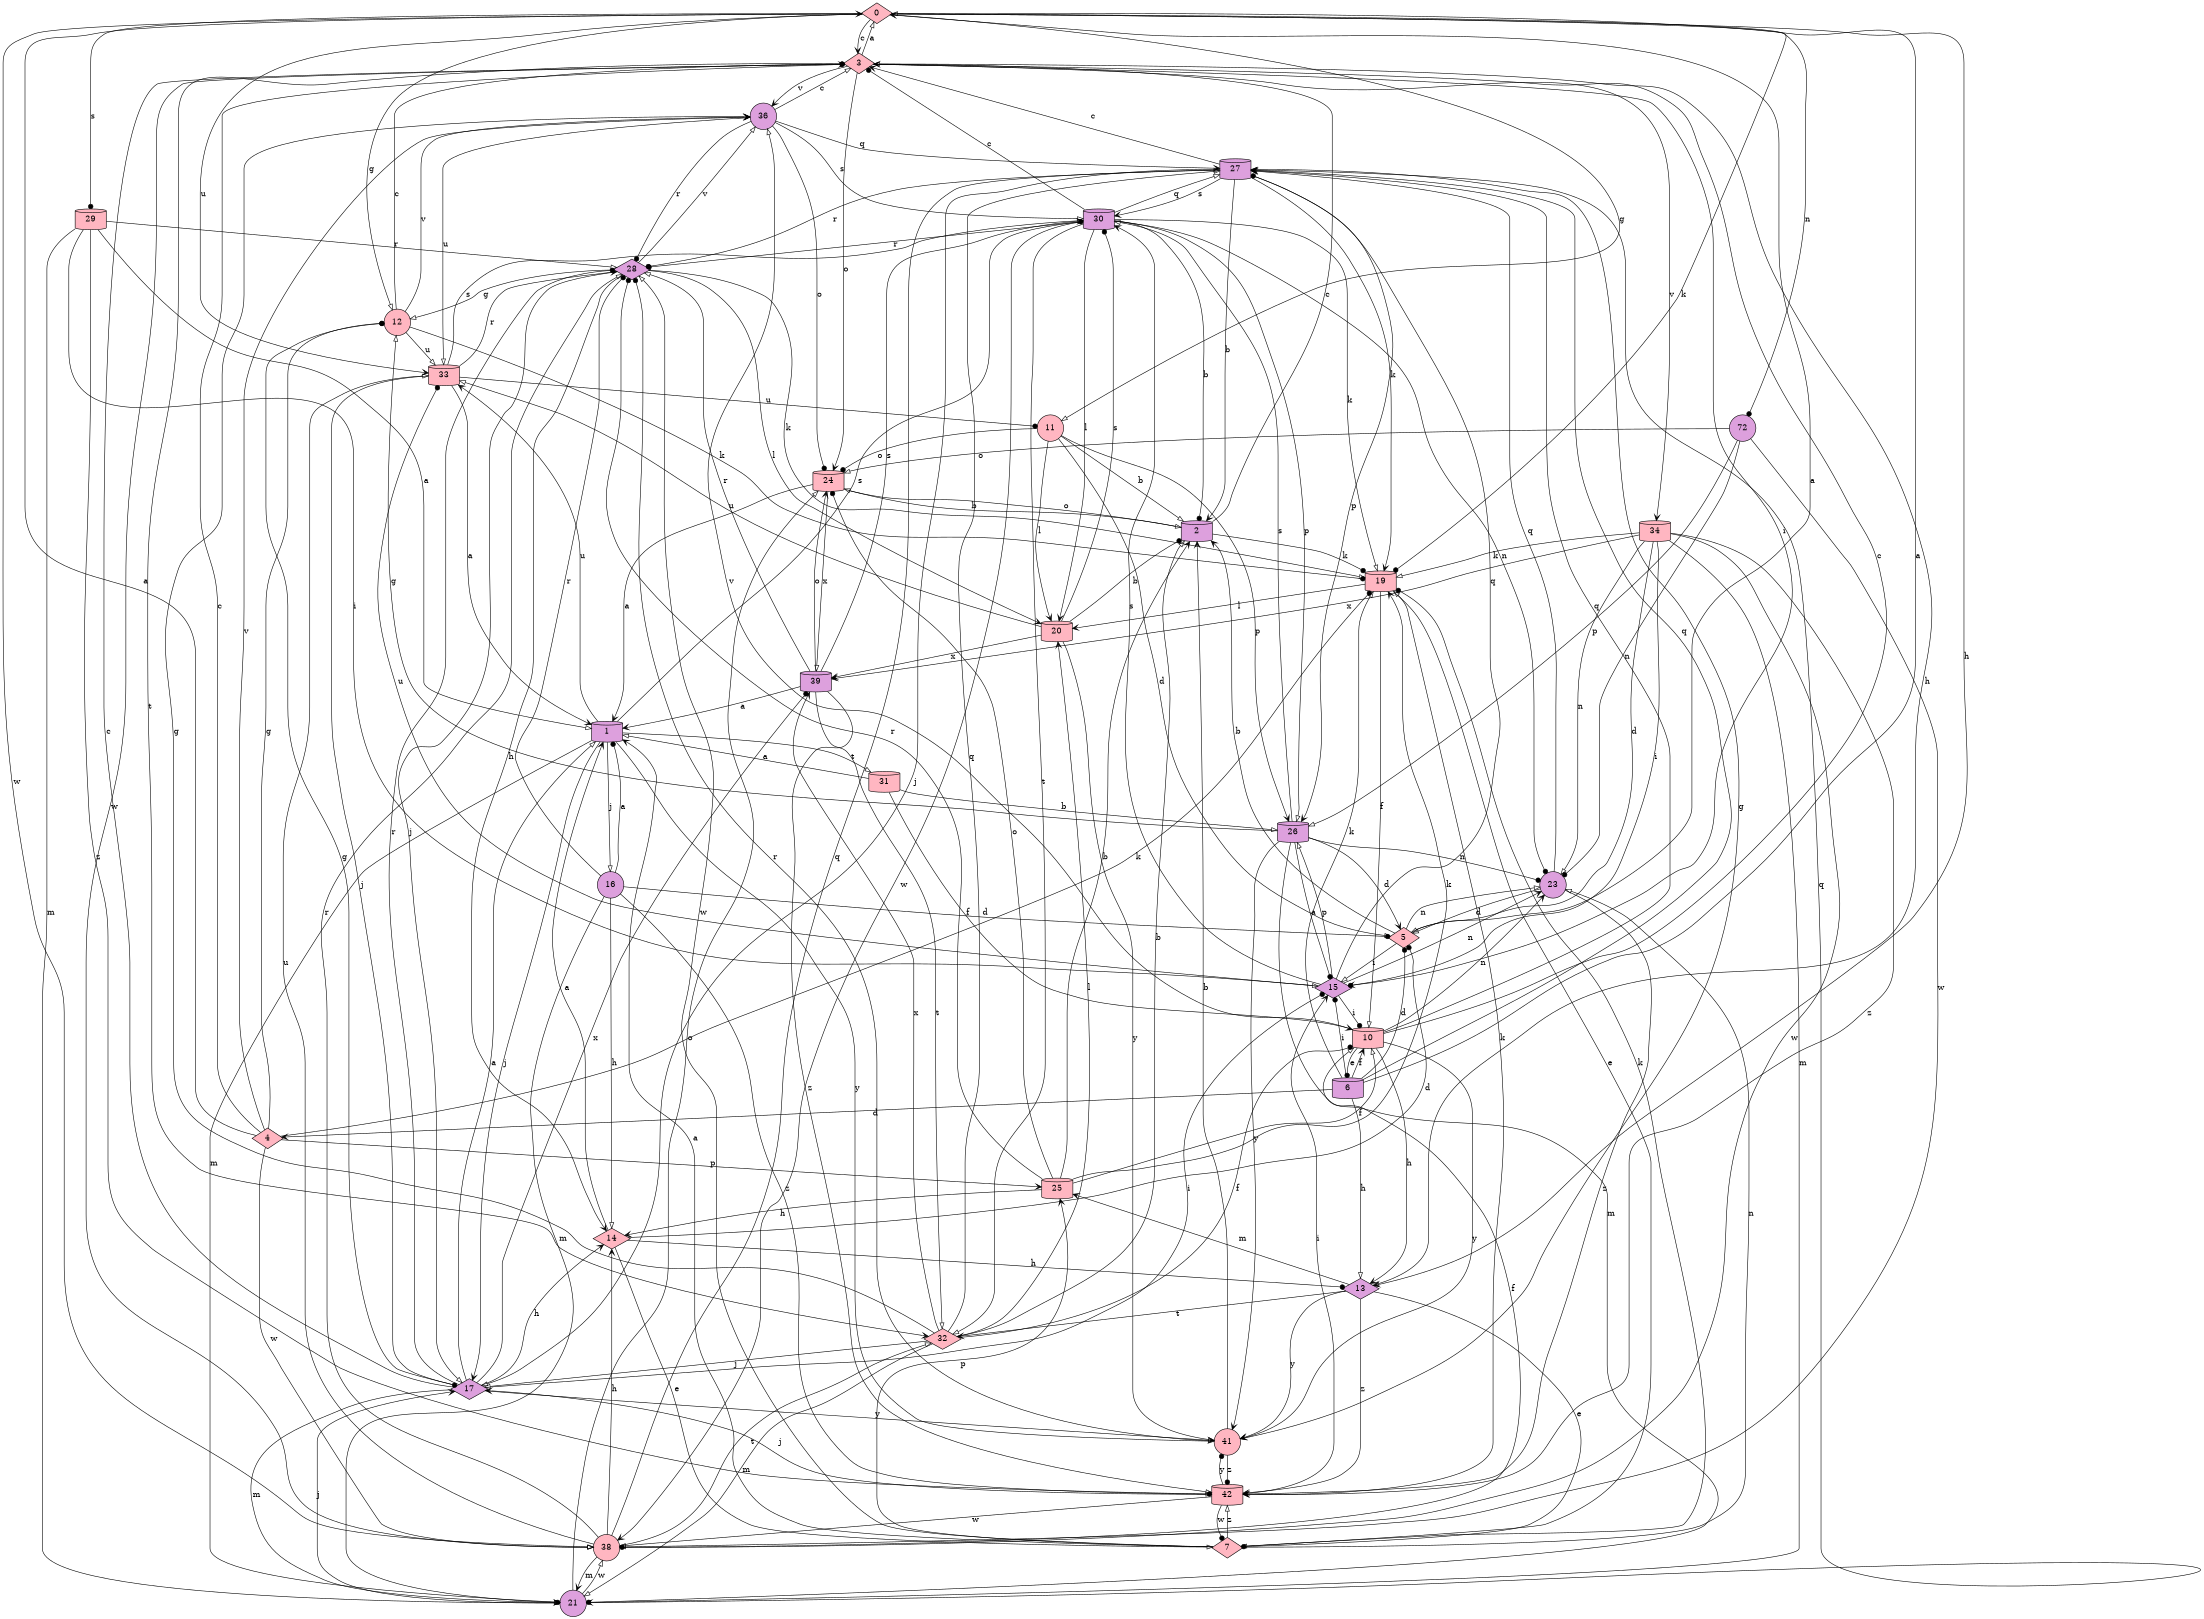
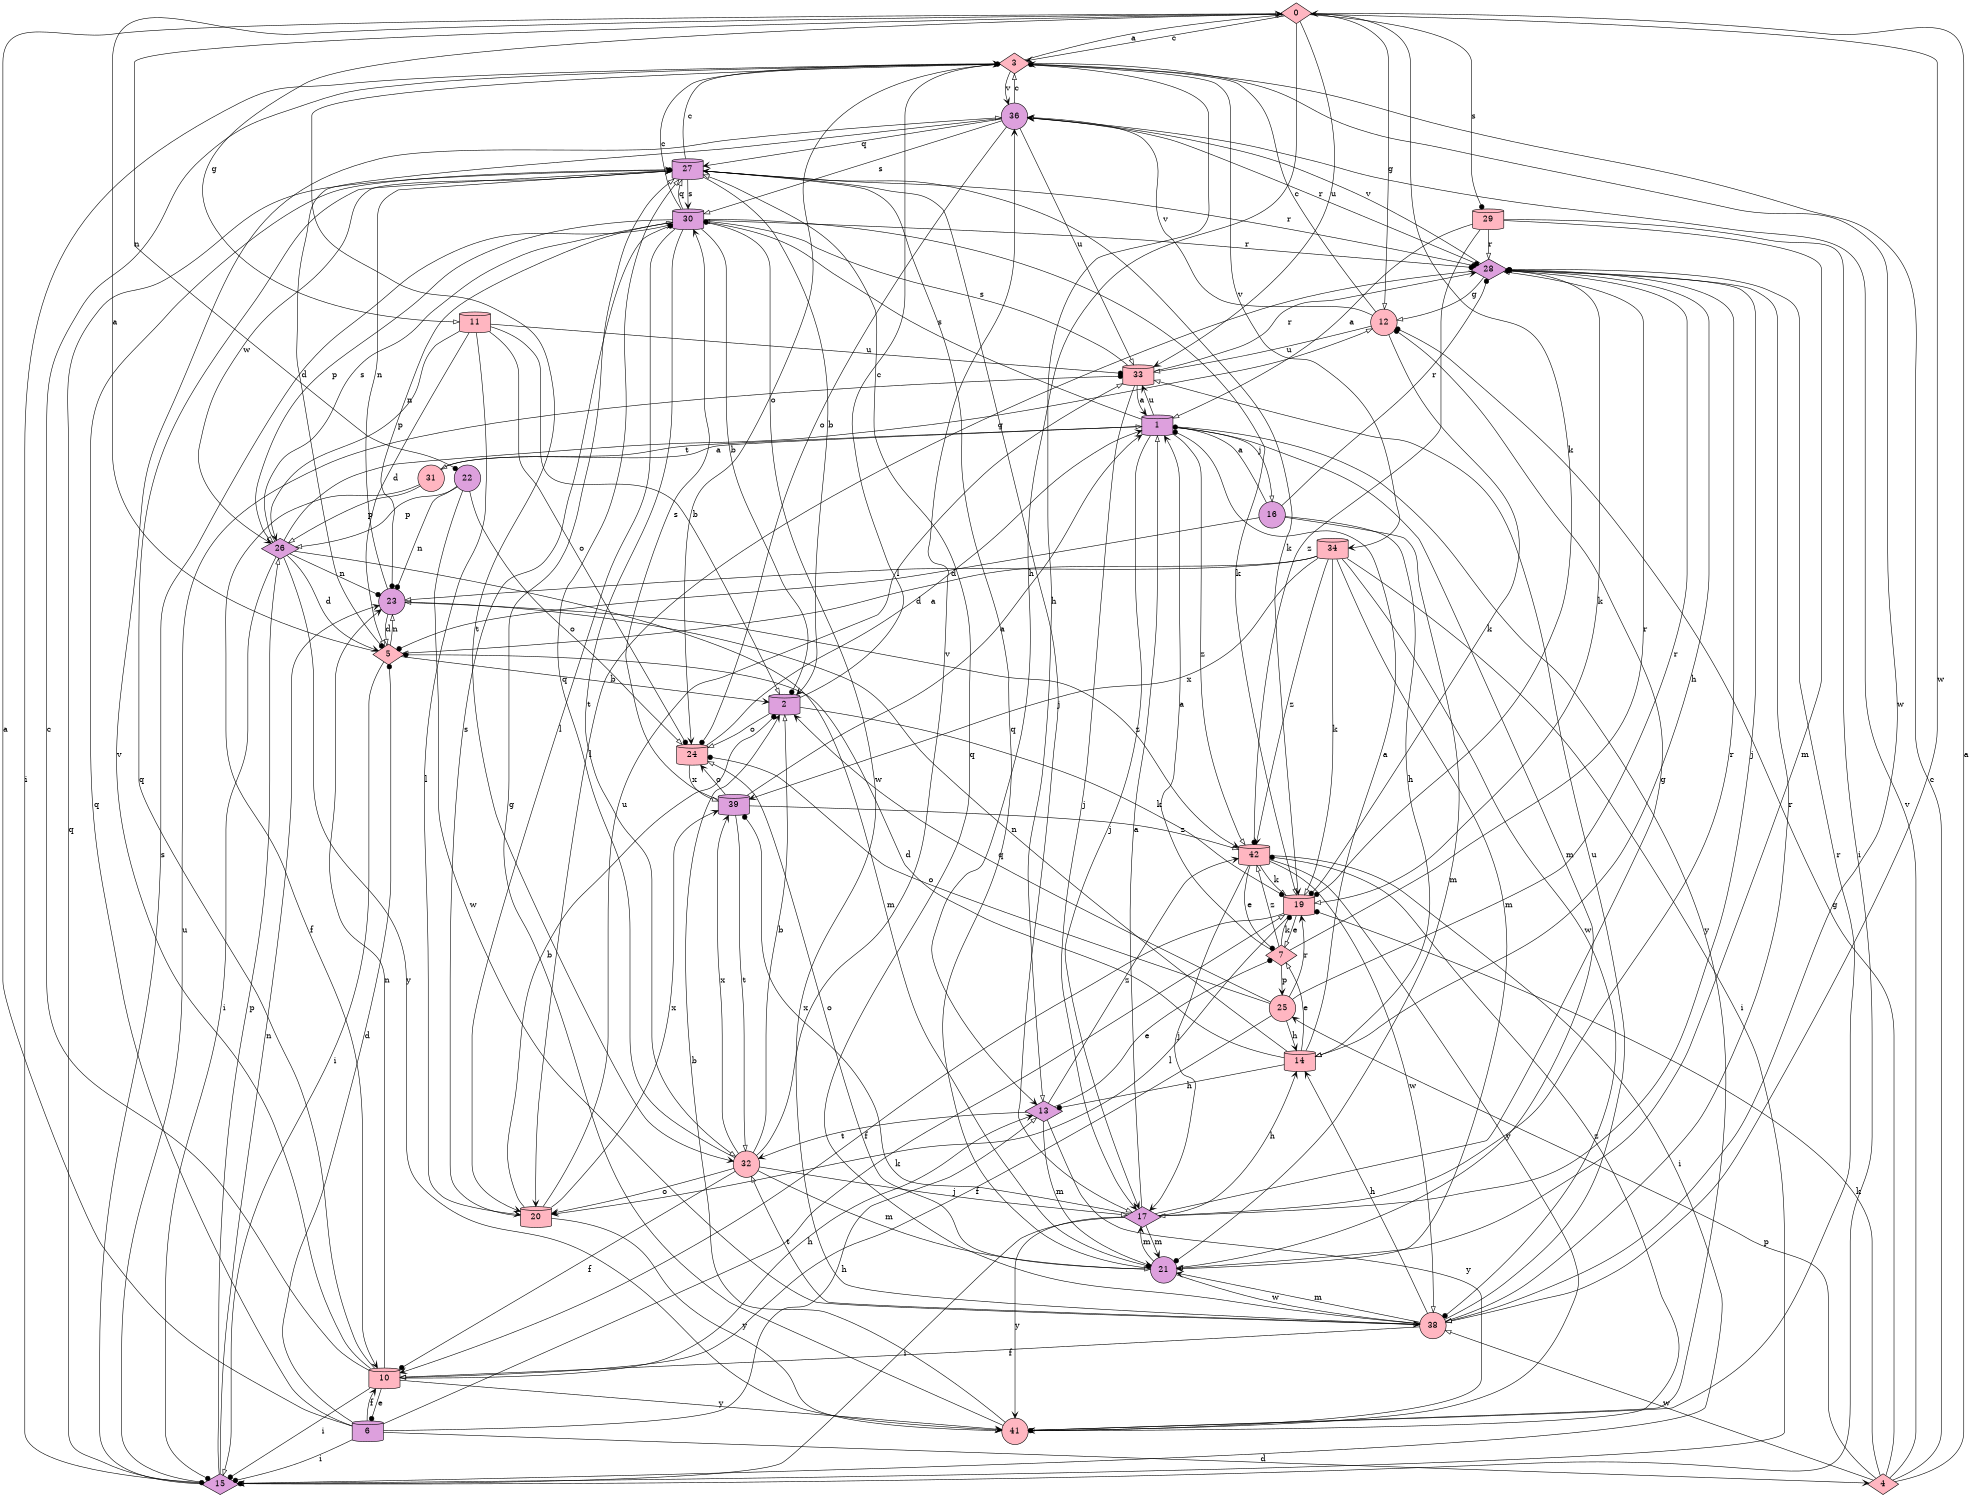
edge "36" -> "5": added, label "d"
edge "33" -> "11": reversed
node "11": shape circle -> cylinder
node "72": label "72" -> "22"
edge "39" -> "28": removed, label "r"
edge "17" -> "3": removed, label "c"
edge "27" -> "26": label "p" -> "w"
edge "24" -> "2": removed, label "b"
edge "23" -> "27": label "q" -> "n"
edge "34" -> "23": label "n" -> "l"
edge "32" -> "36": label "g" -> "v"
edge "28" -> "14": arrowhead vee -> onormal
node "31": shape cylinder -> circle
edge "31" -> "26": label "b" -> "p"
edge "19" -> "10": arrowhead onormal -> vee
node "26": shape cylinder -> diamond
edge "25" -> "2": label "b" -> "q"
edge "33" -> "17": arrowhead dot -> vee
edge "25" -> "19": label "k" -> "r"
edge "7" -> "28": label "w" -> "r"
edge "26" -> "15": label "a" -> "i"
edge "32" -> "20": label "l" -> "o"
edge "14" -> "1": arrowhead vee -> dot
edge "15" -> "10": reversed
node "25": shape cylinder -> circle
node "14": shape diamond -> cylinder
edge "13" -> "25": now "13" -> "21"
edge "42" -> "15": arrowhead vee -> onormal
edge "16" -> "42": now "1" -> "42"
node "32": shape diamond -> circle
edge "7" -> "23": now "14" -> "23"
edge "21" -> "17": label "j" -> "m"
edge "42" -> "7": label "w" -> "e"
